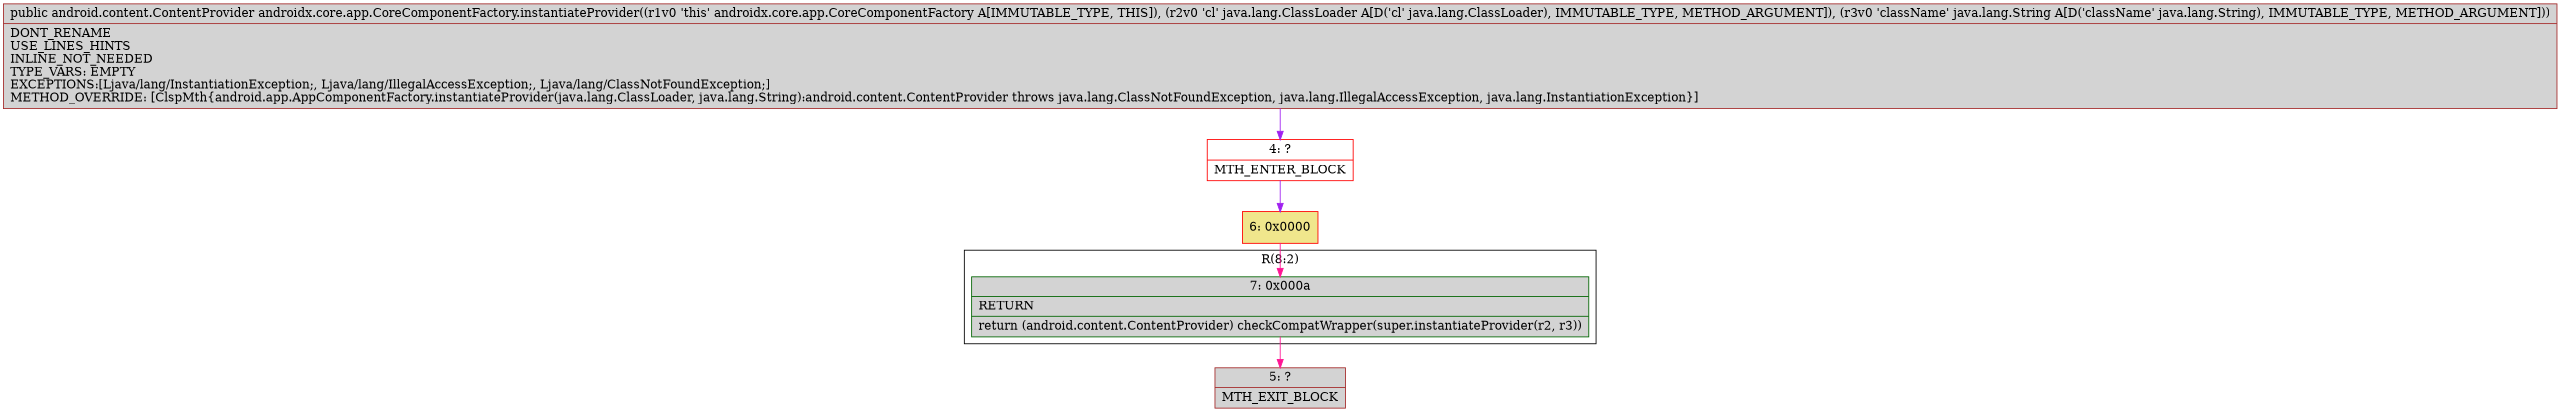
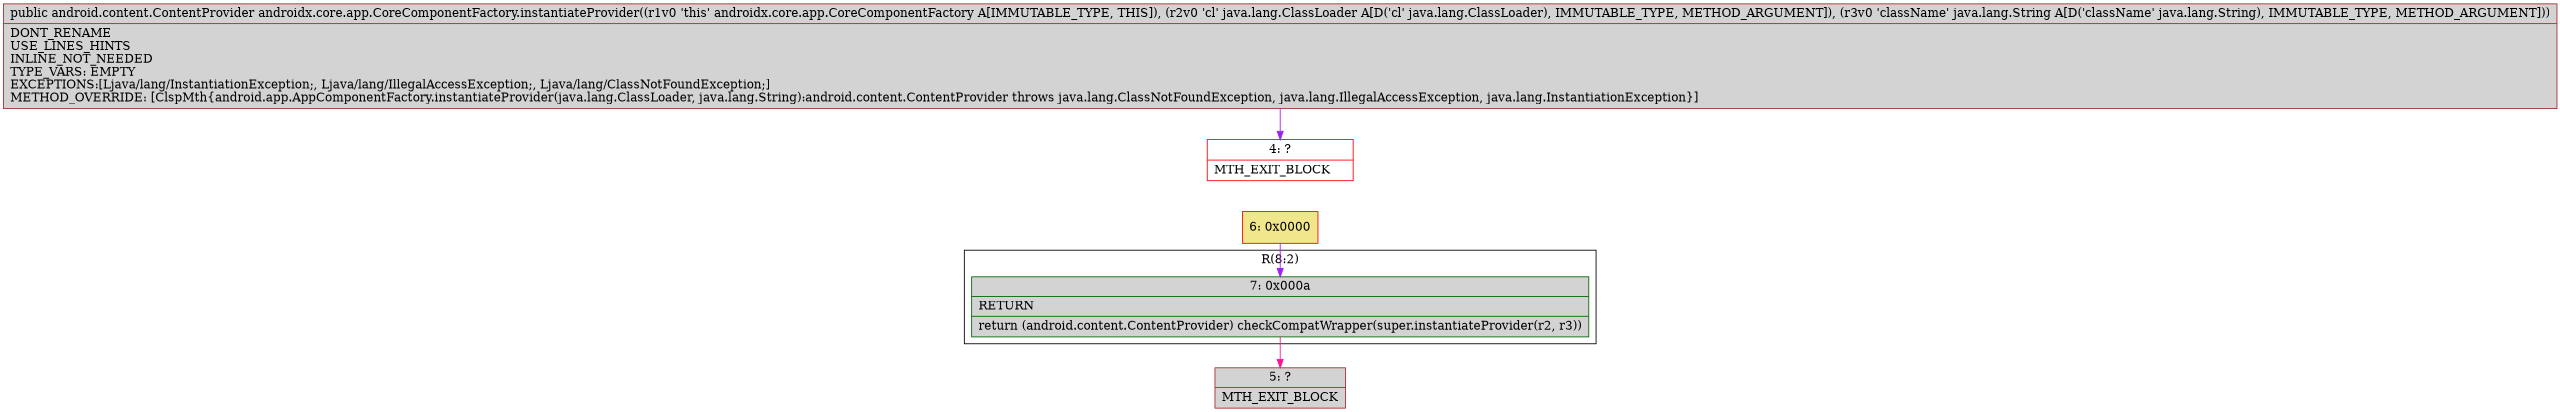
node "4: ?": text "MTH_ENTER_BLOCK" -> "MTH_EXIT_BLOCK"
edge "4: ?" -> "6: 0x0000": removed
edge "6: 0x0000" -> "7: 0x000a": color deeppink -> purple
